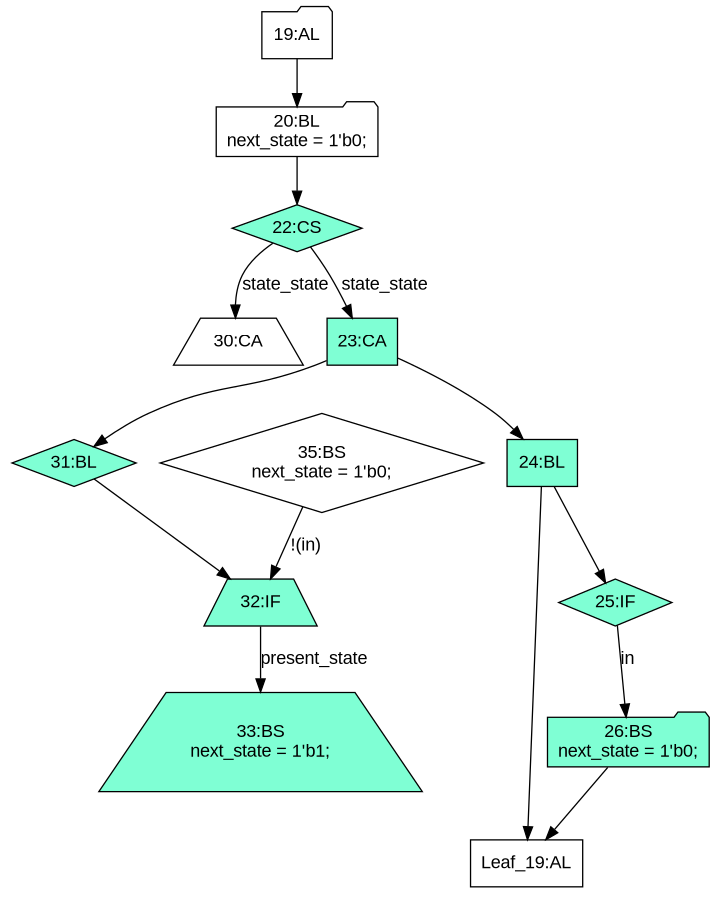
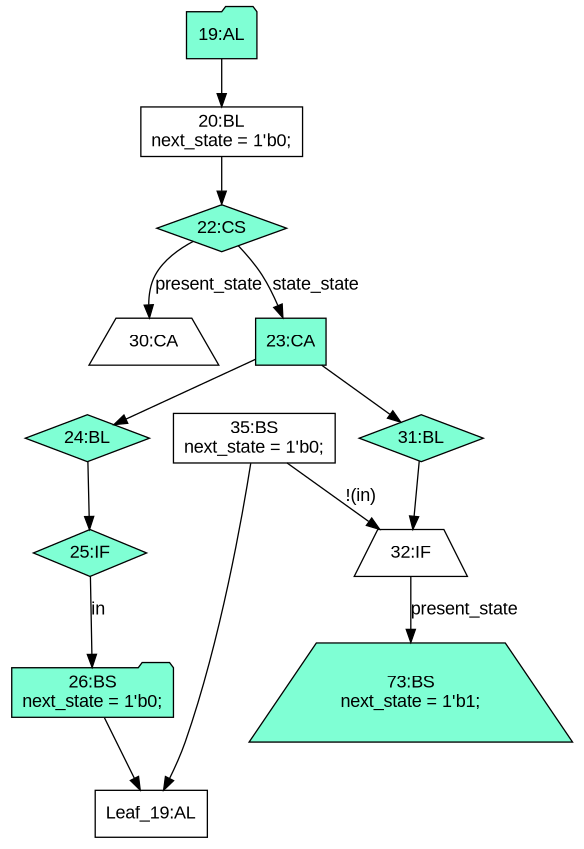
node "19:AL": fillcolor white -> aquamarine
node "20:BL next_state = 1'b0;": shape folder -> box
edge "22:CS" -> "30:CA": label "state_state" -> "present_state"
node "35:BS next_state = 1'b0;": shape diamond -> box
node "24:BL": shape box -> diamond
node "32:IF": fillcolor aquamarine -> white
edge "24:BL" -> "Leaf_19:AL": now "35:BS next_state = 1'b0;" -> "Leaf_19:AL"
node "33:BS next_state = 1'b1;": label "33:BS next_state = 1'b1;" -> "73:BS next_state = 1'b1;"
